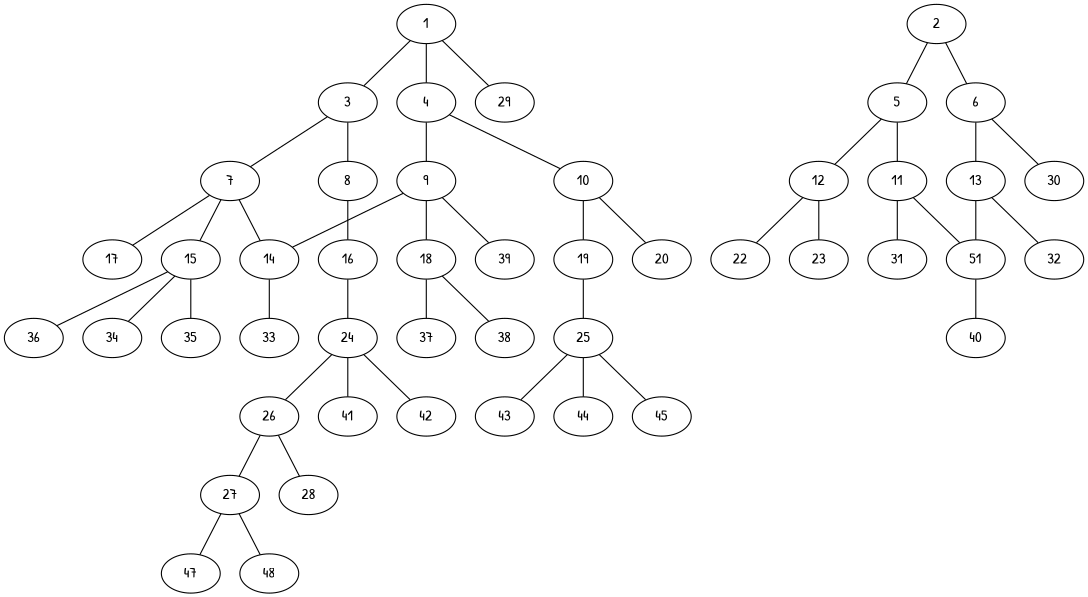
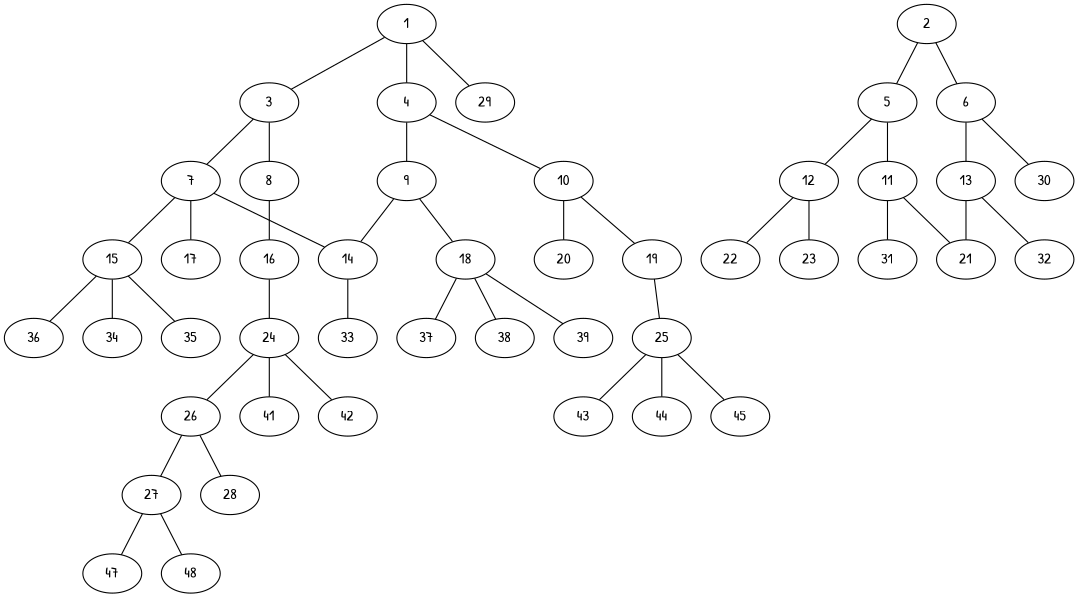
edge "9" -- "39": now "18" -- "39"
node "51": label "51" -> "21"
node "40": removed
